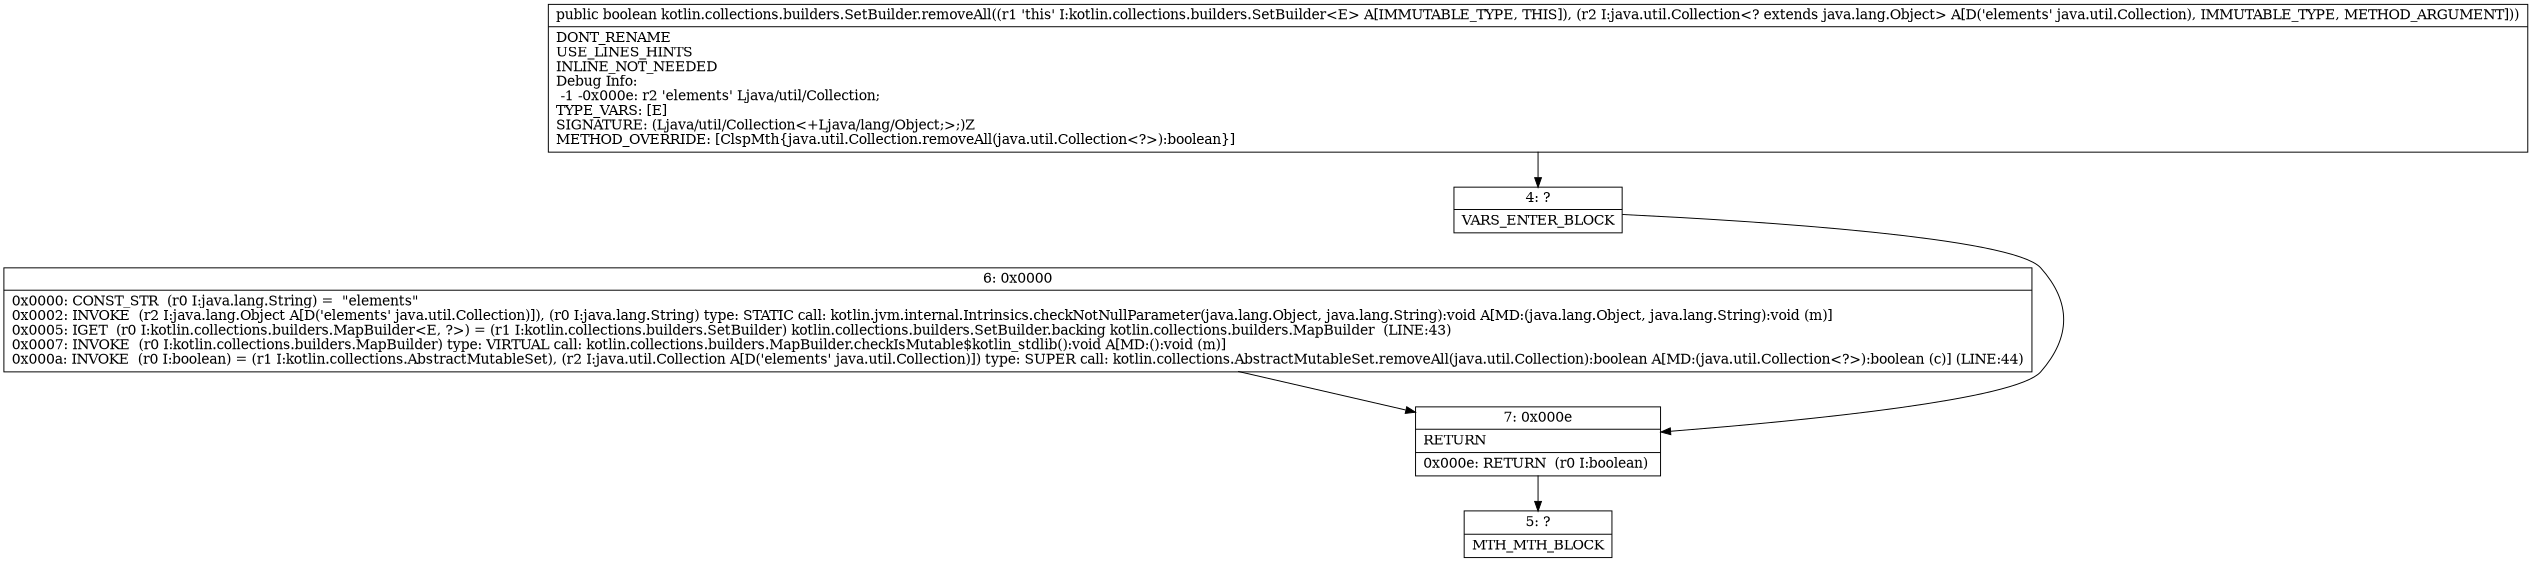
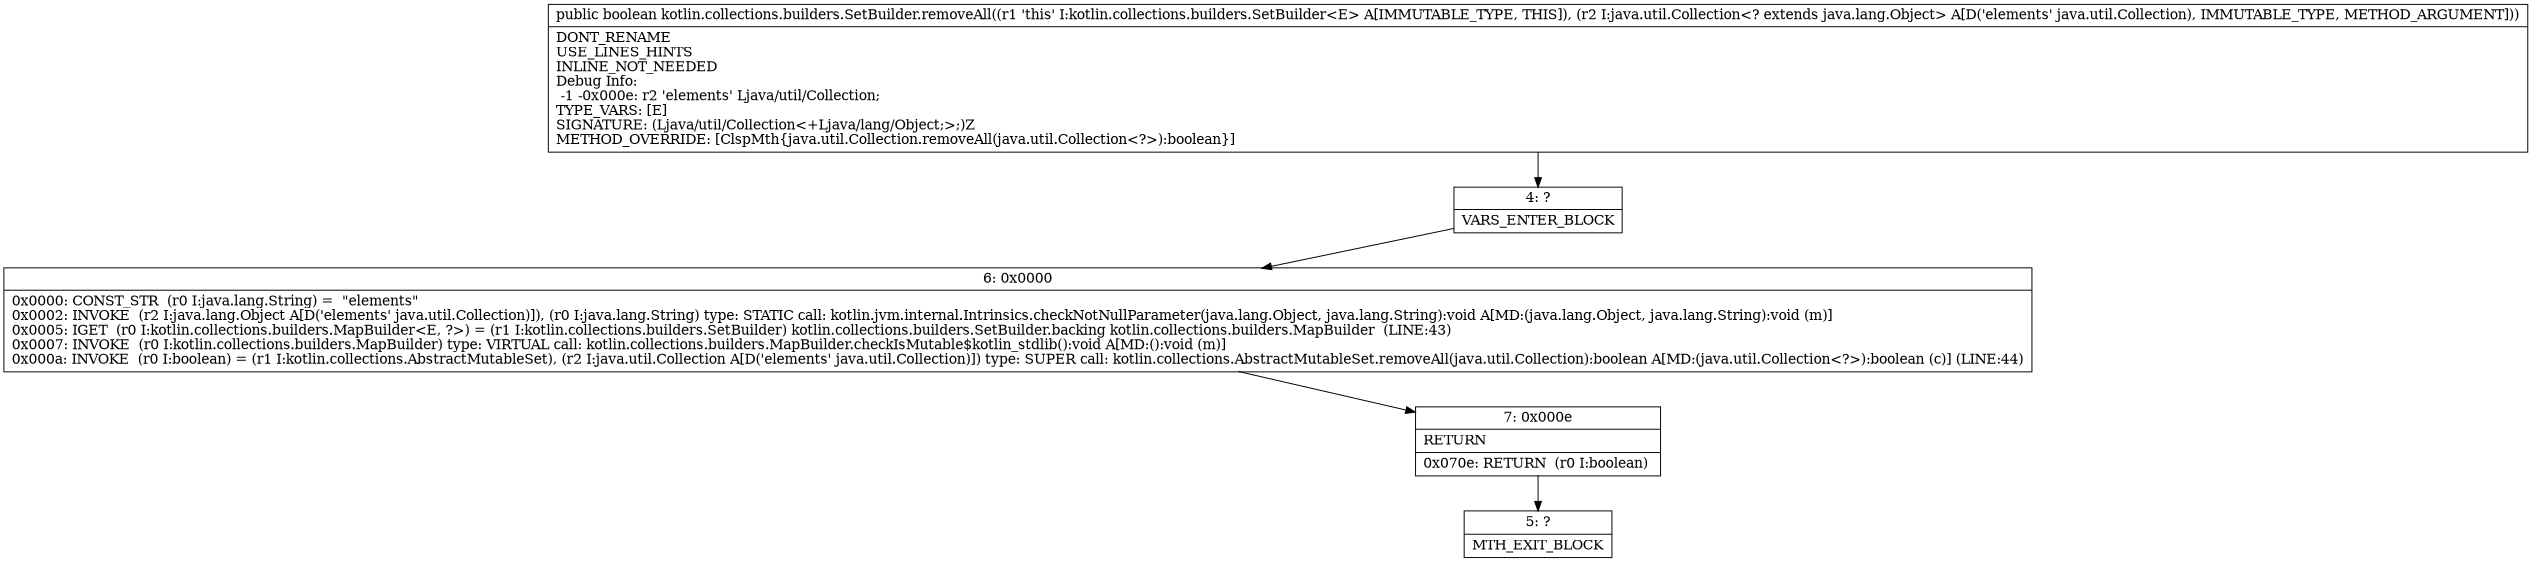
edge "4: ?" -> "7: 0x000e": now "4: ?" -> "6: 0x0000"
node "7: 0x000e": text "0x000e: RETURN  (r0 I:boolean)" -> "0x070e: RETURN  (r0 I:boolean)"
node "5: ?": text "MTH_MTH_BLOCK" -> "MTH_EXIT_BLOCK"
